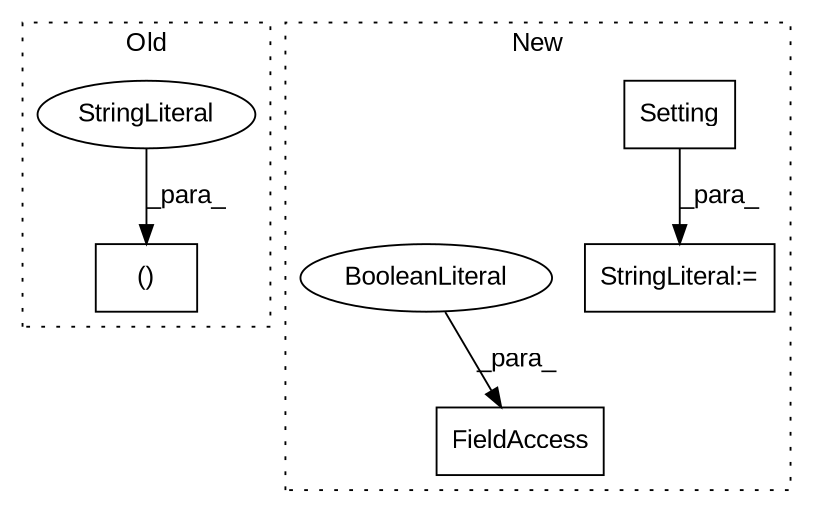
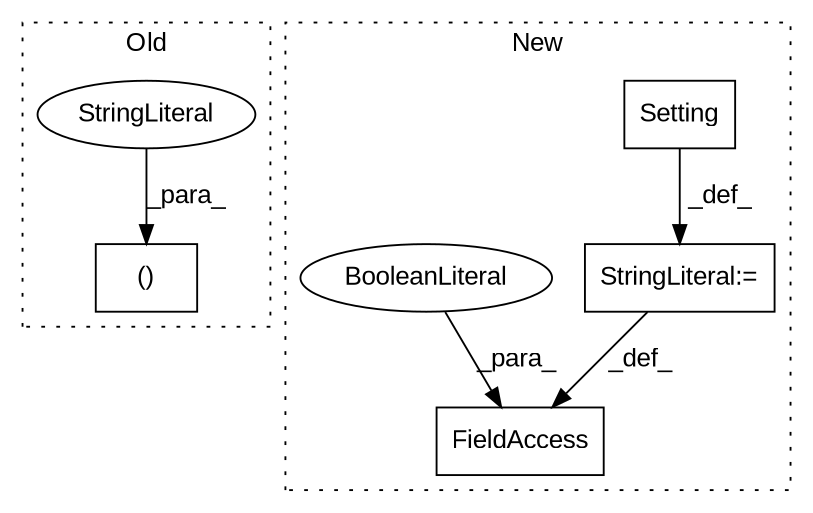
edge "Setting" -> "StringLiteral:=": label "_para_" -> "_def_"
edge "StringLiteral:=" -> "FieldAccess": added, label "_def_"
